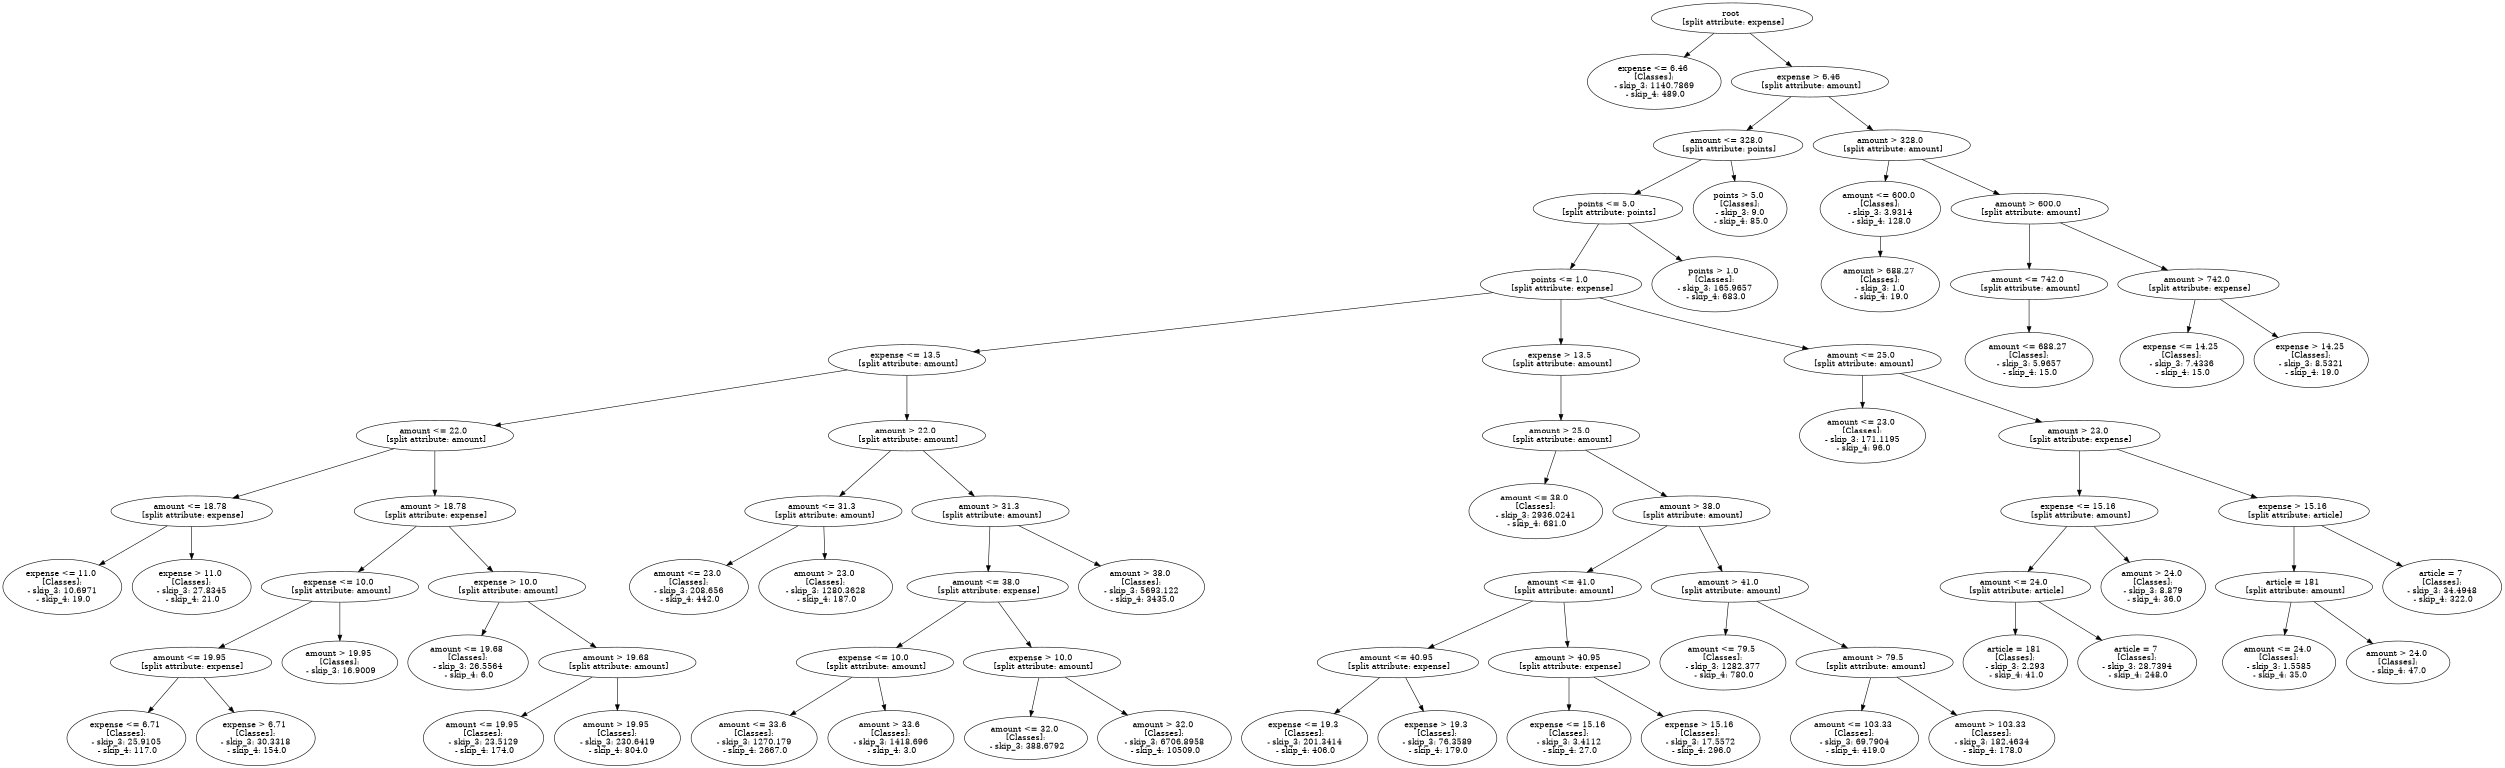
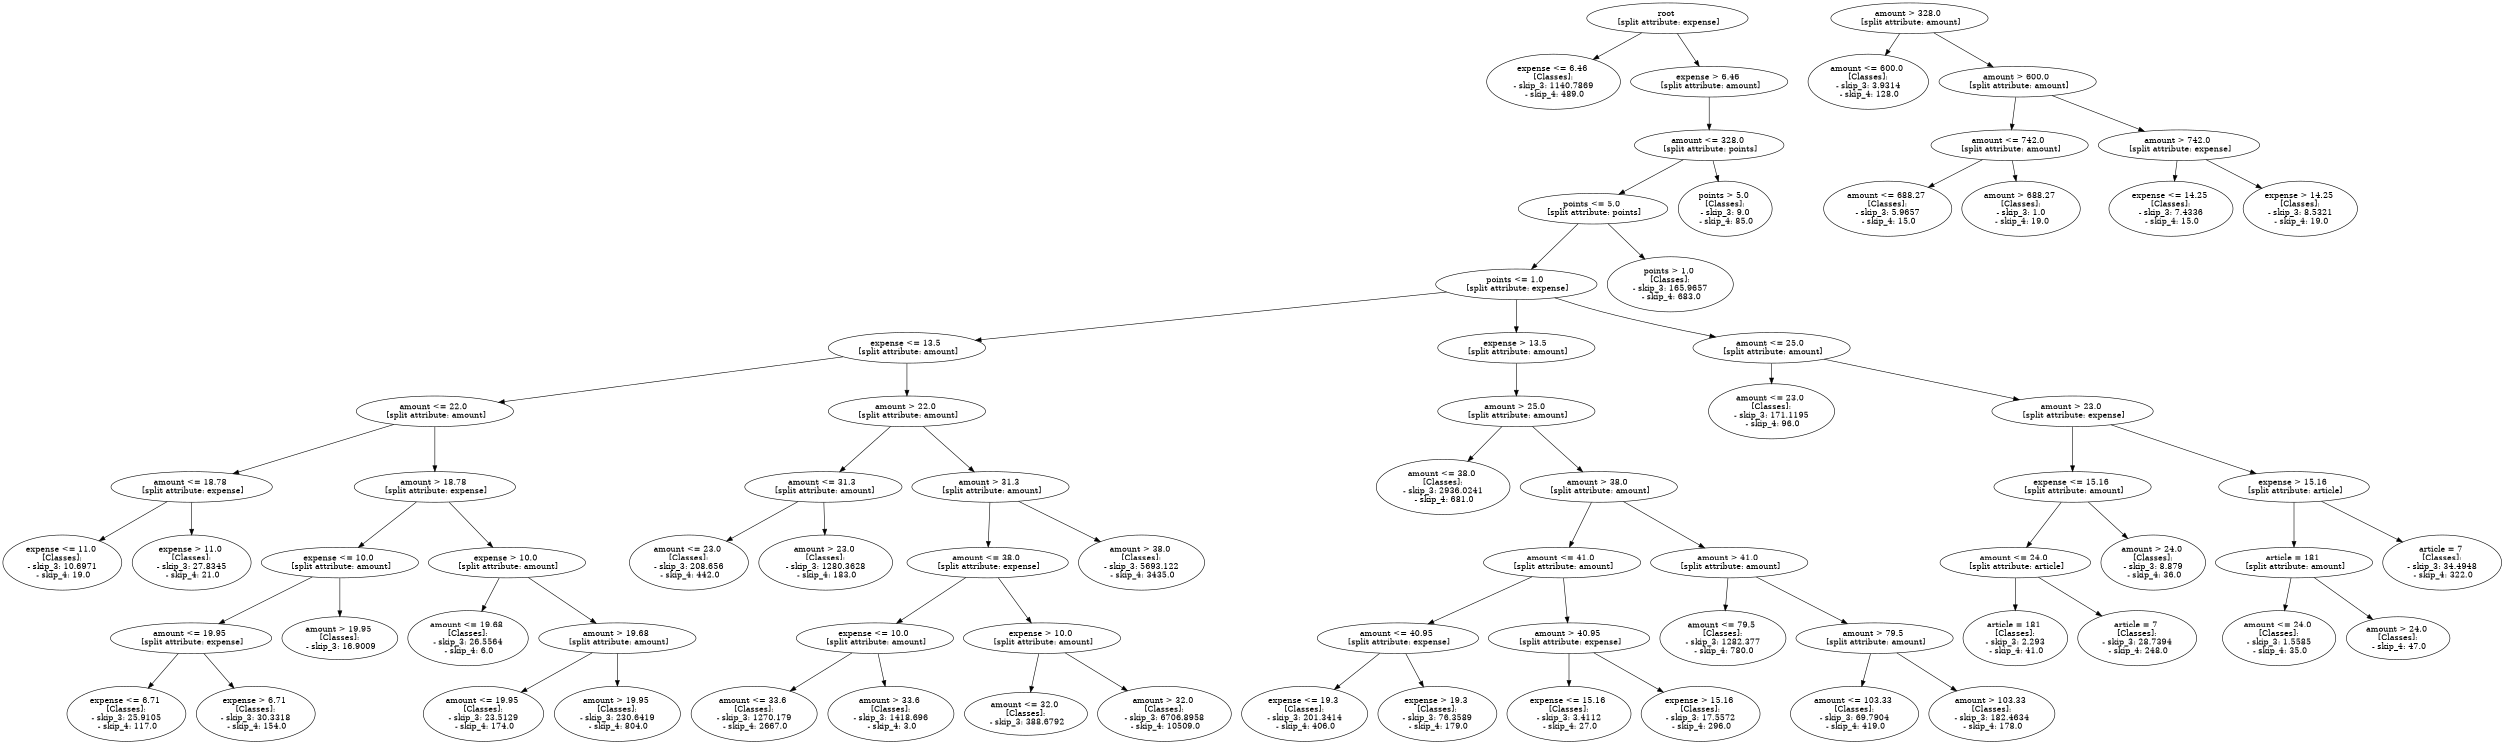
edge "expense > 6.46 [split attribute: amount]" -> "amount > 328.0 [split attribute: amount]": removed
edge "amount <= 600.0 [Classes]: - skip_3: 3.9314 - skip_4: 128.0" -> "amount > 688.27 [Classes]: - skip_3: 1.0 - skip_4: 19.0": now "amount <= 742.0 [split attribute: amount]" -> "amount > 688.27 [Classes]: - skip_3: 1.0 - skip_4: 19.0"
node "amount > 23.0 [Classes]: - skip_3: 1280.3628 - skip_4: 187.0": label "amount > 23.0 [Classes]: - skip_3: 1280.3628 - skip_4: 187.0" -> "amount > 23.0 [Classes]: - skip_3: 1280.3628 - skip_4: 183.0"
